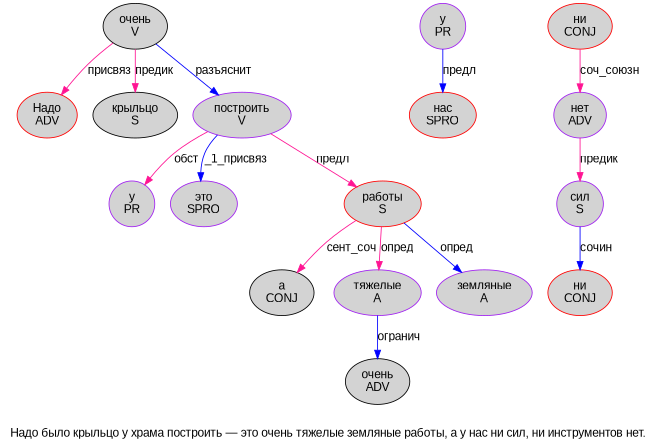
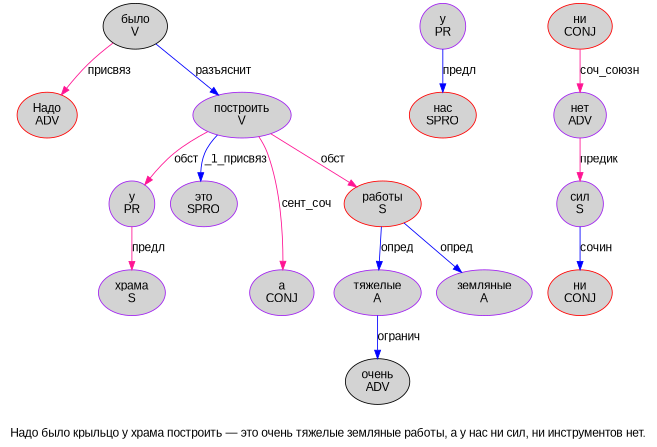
node "очень V": label "очень V" -> "было V"
node "крыльцо S": removed
edge "построить V" -> "работы S": label "предл" -> "обст"
edge "работы S" -> "а CONJ": now "построить V" -> "а CONJ"
edge "работы S" -> "тяжелые A": color deeppink -> blue
node "храма S": added
node "а CONJ": color black -> purple
